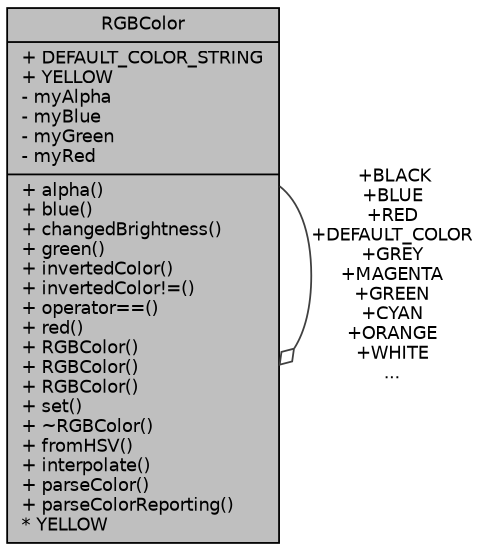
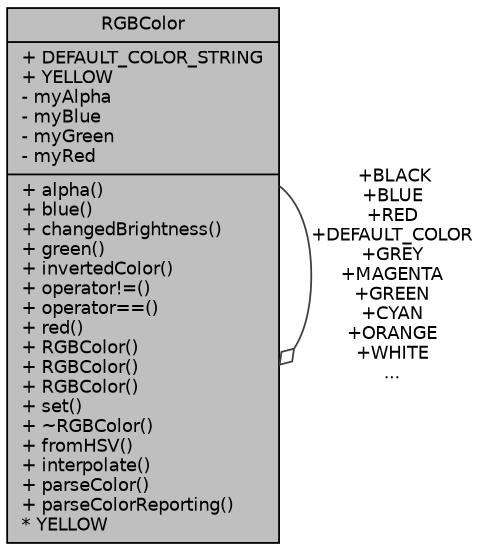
node "RGBColor": text "+ invertedColor!=()" -> "+ operator!=()"
